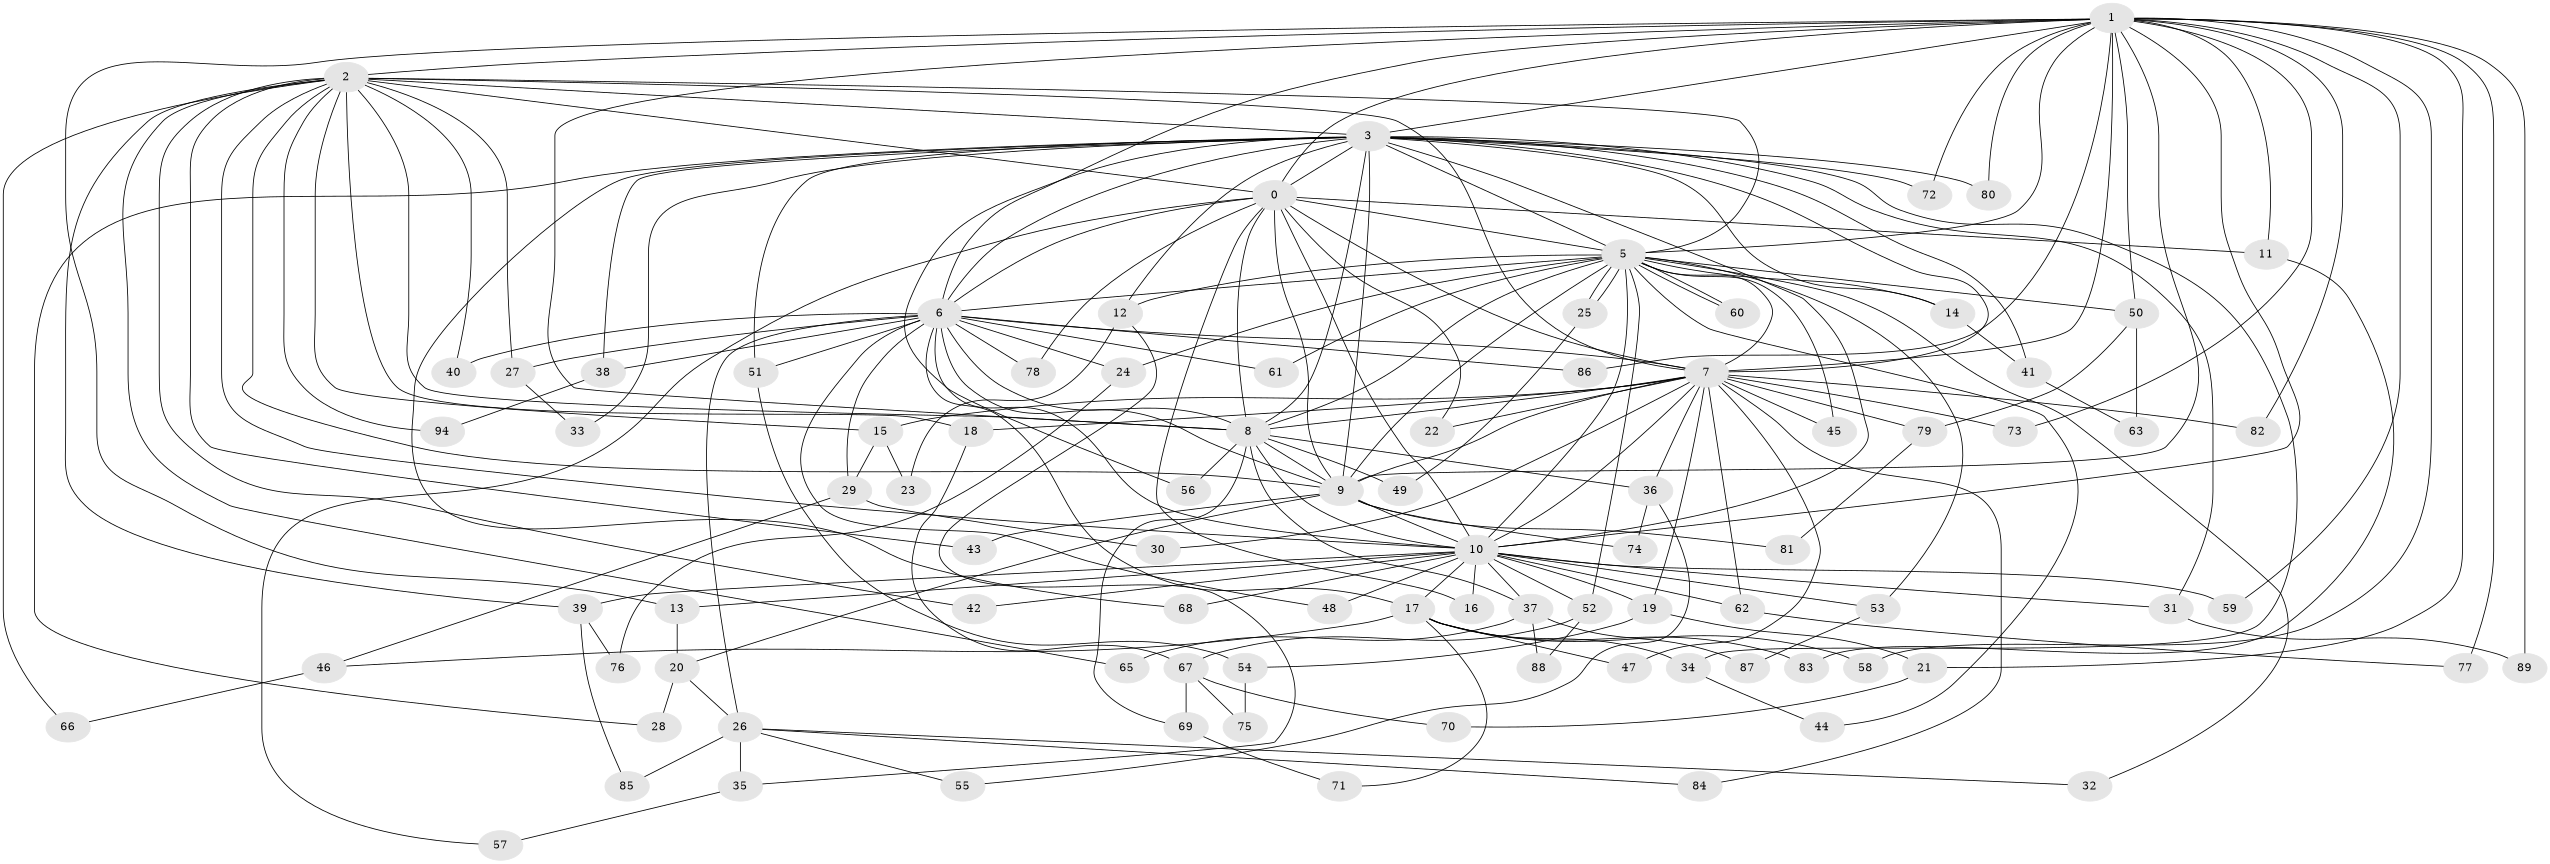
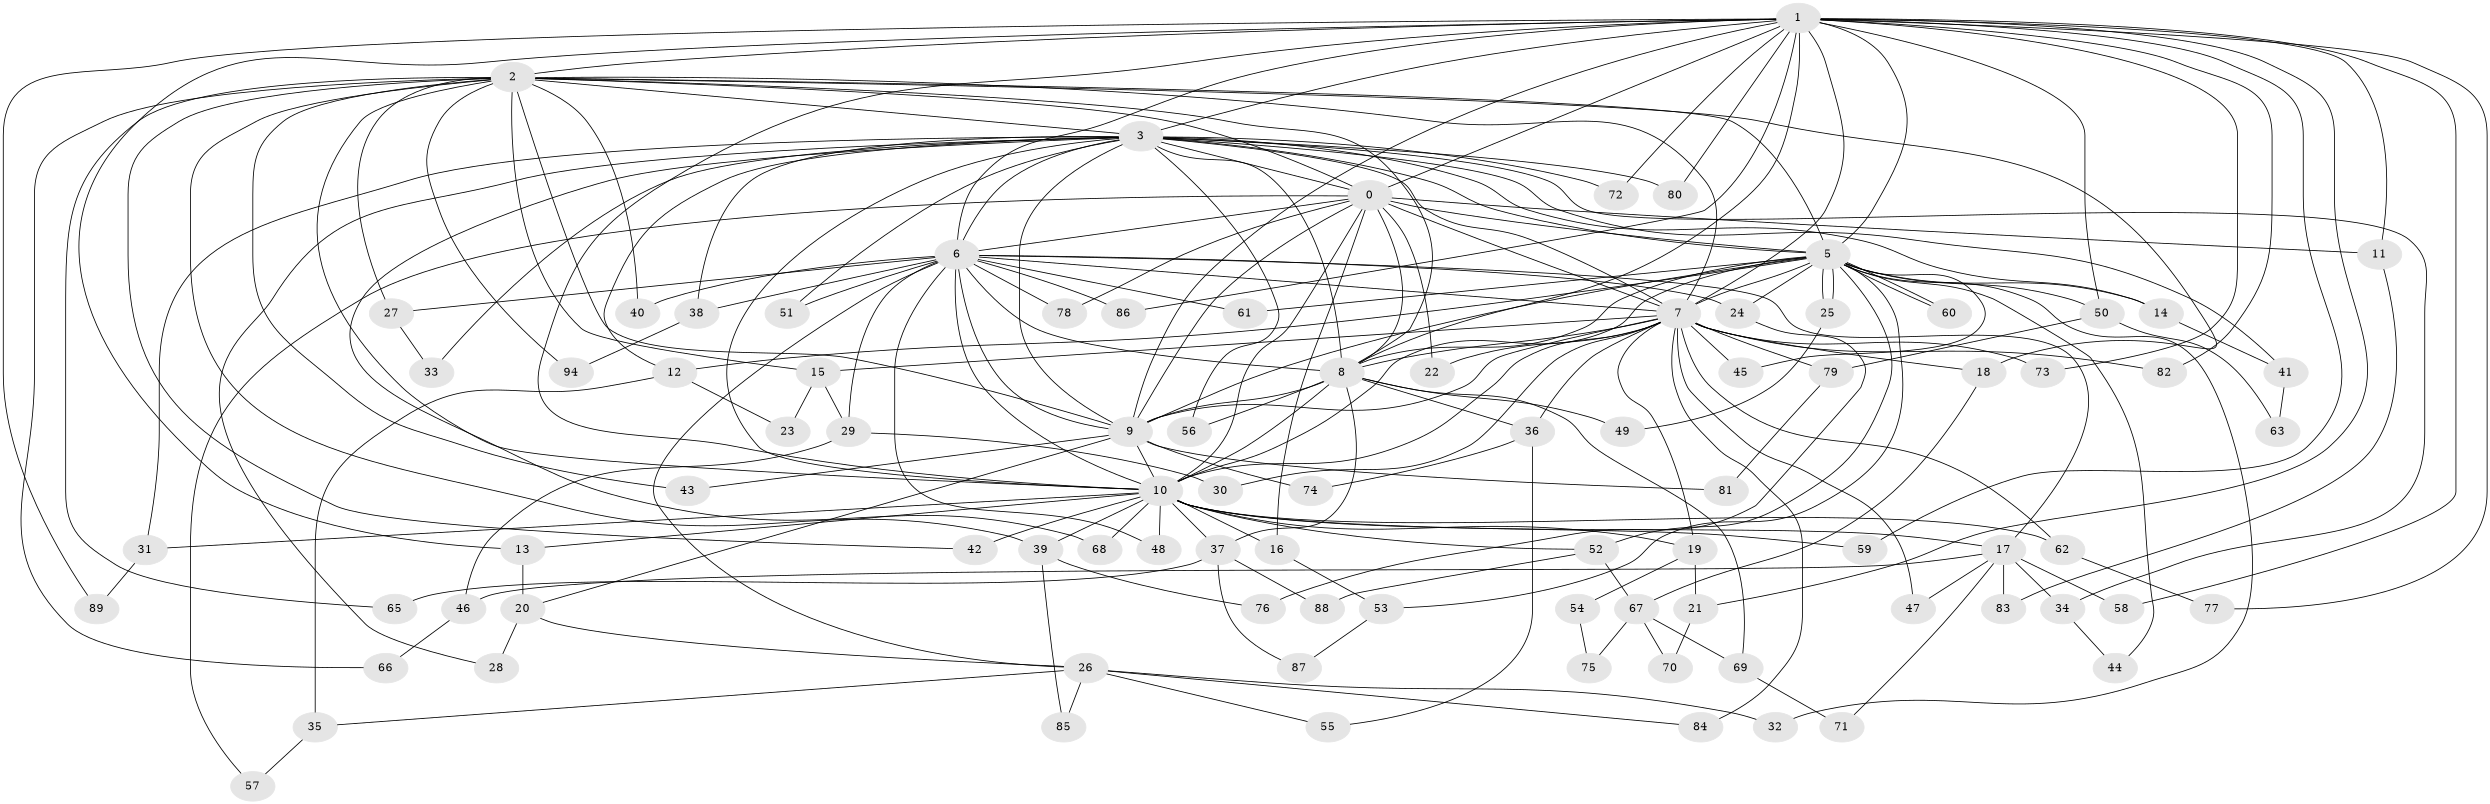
edge "5" -- "6": removed
edge "10" -- "53": now "16" -- "53"
edge "51" -- "54": removed
